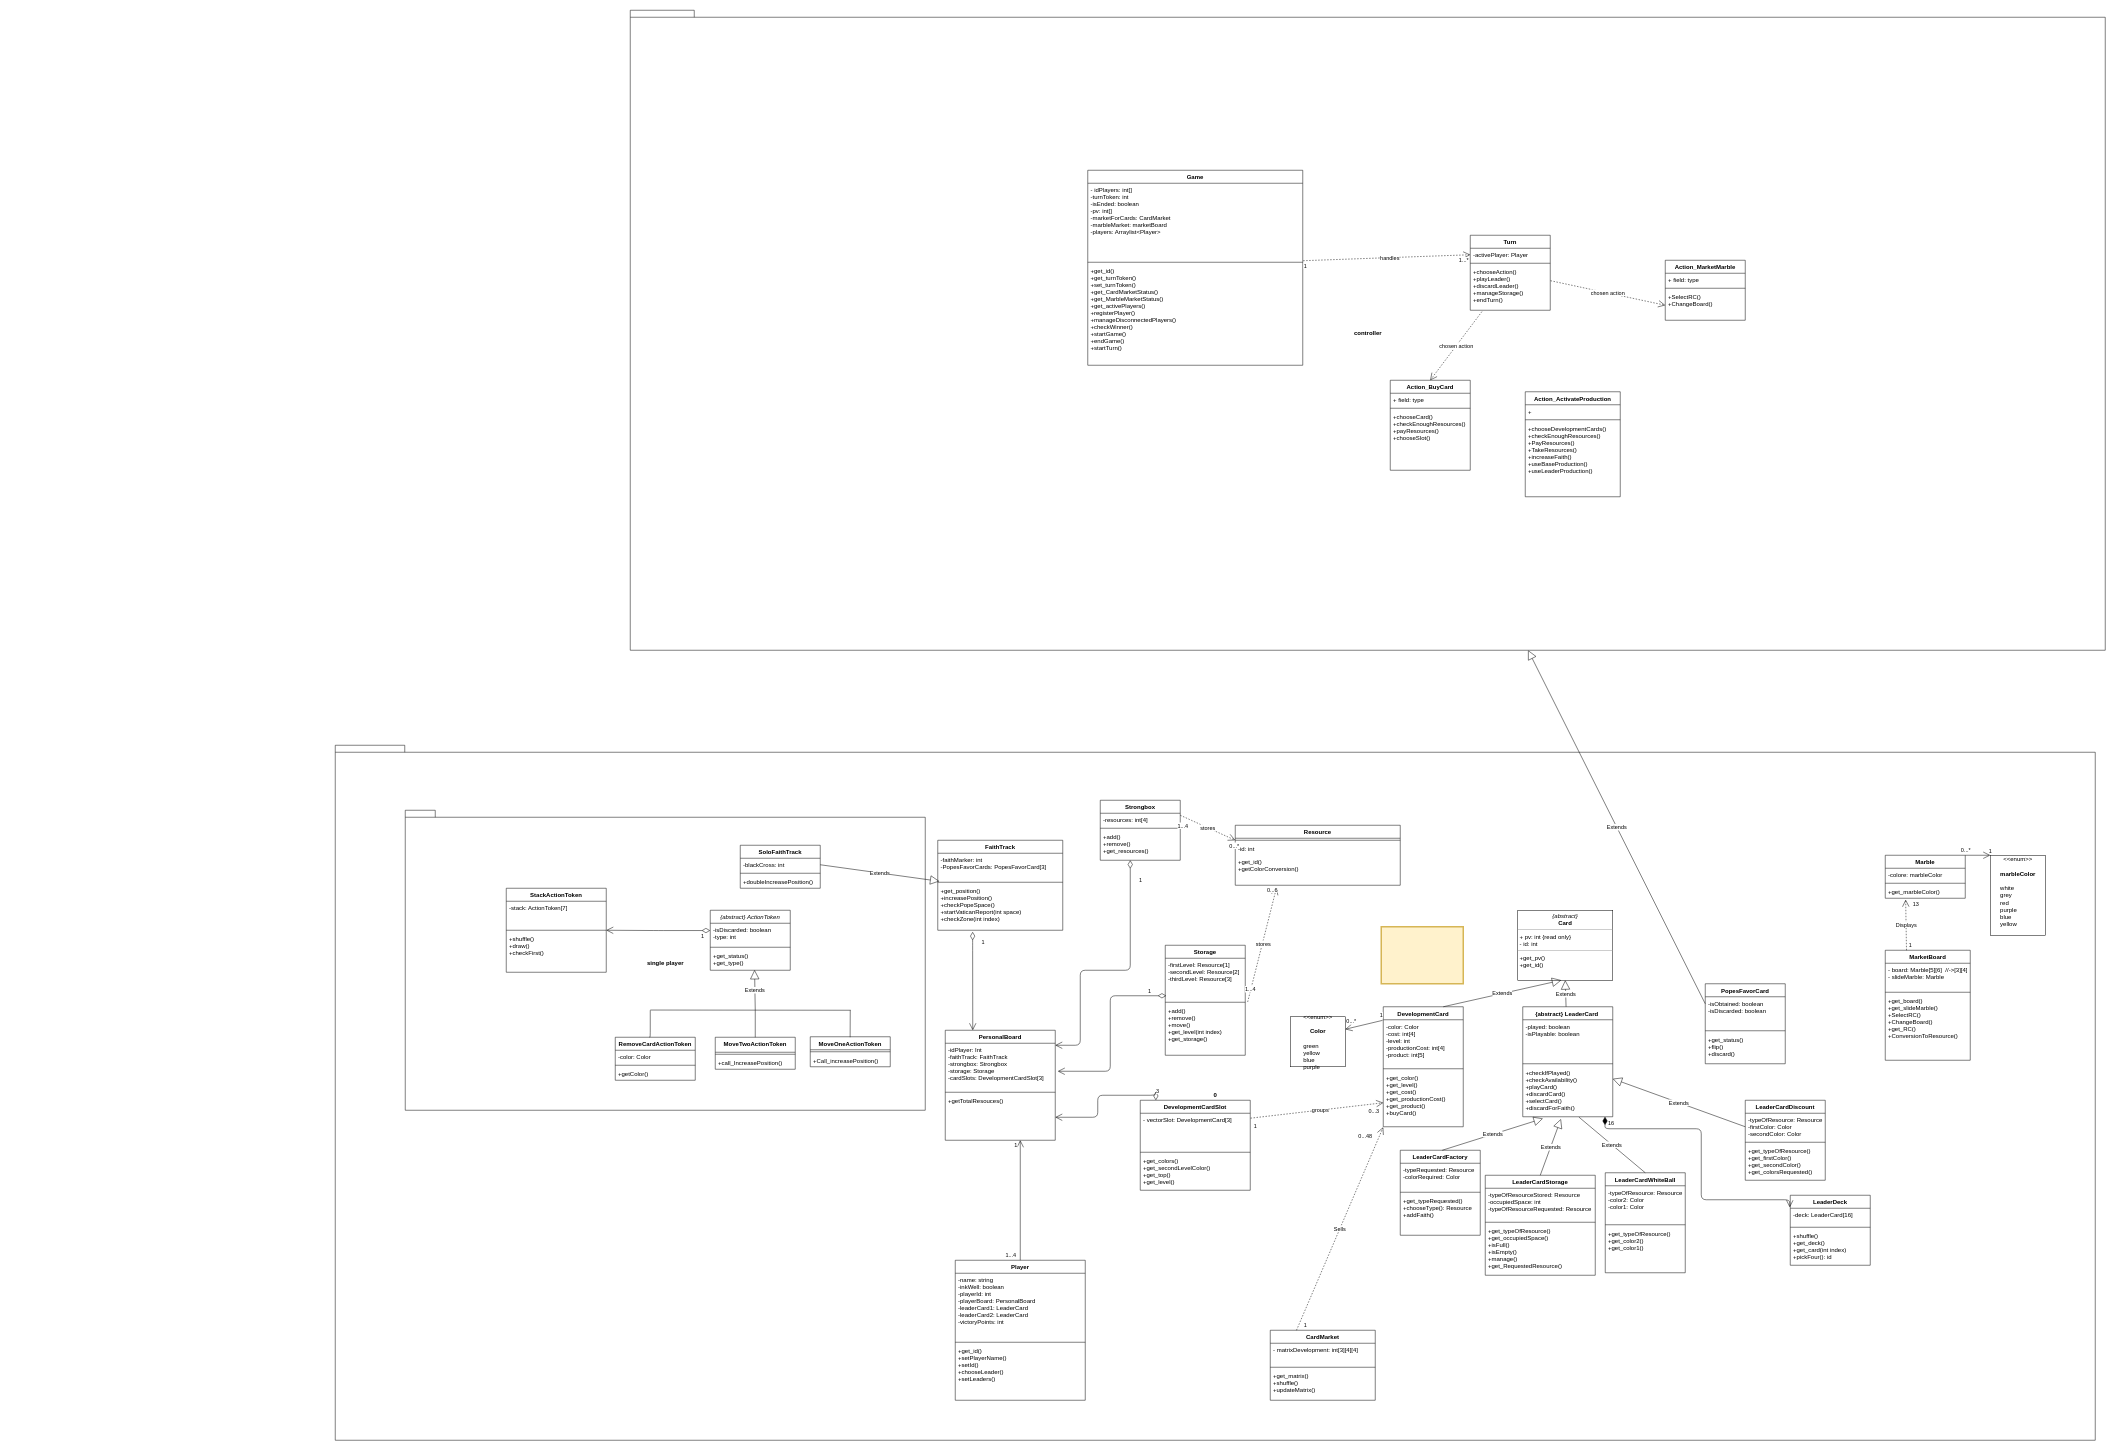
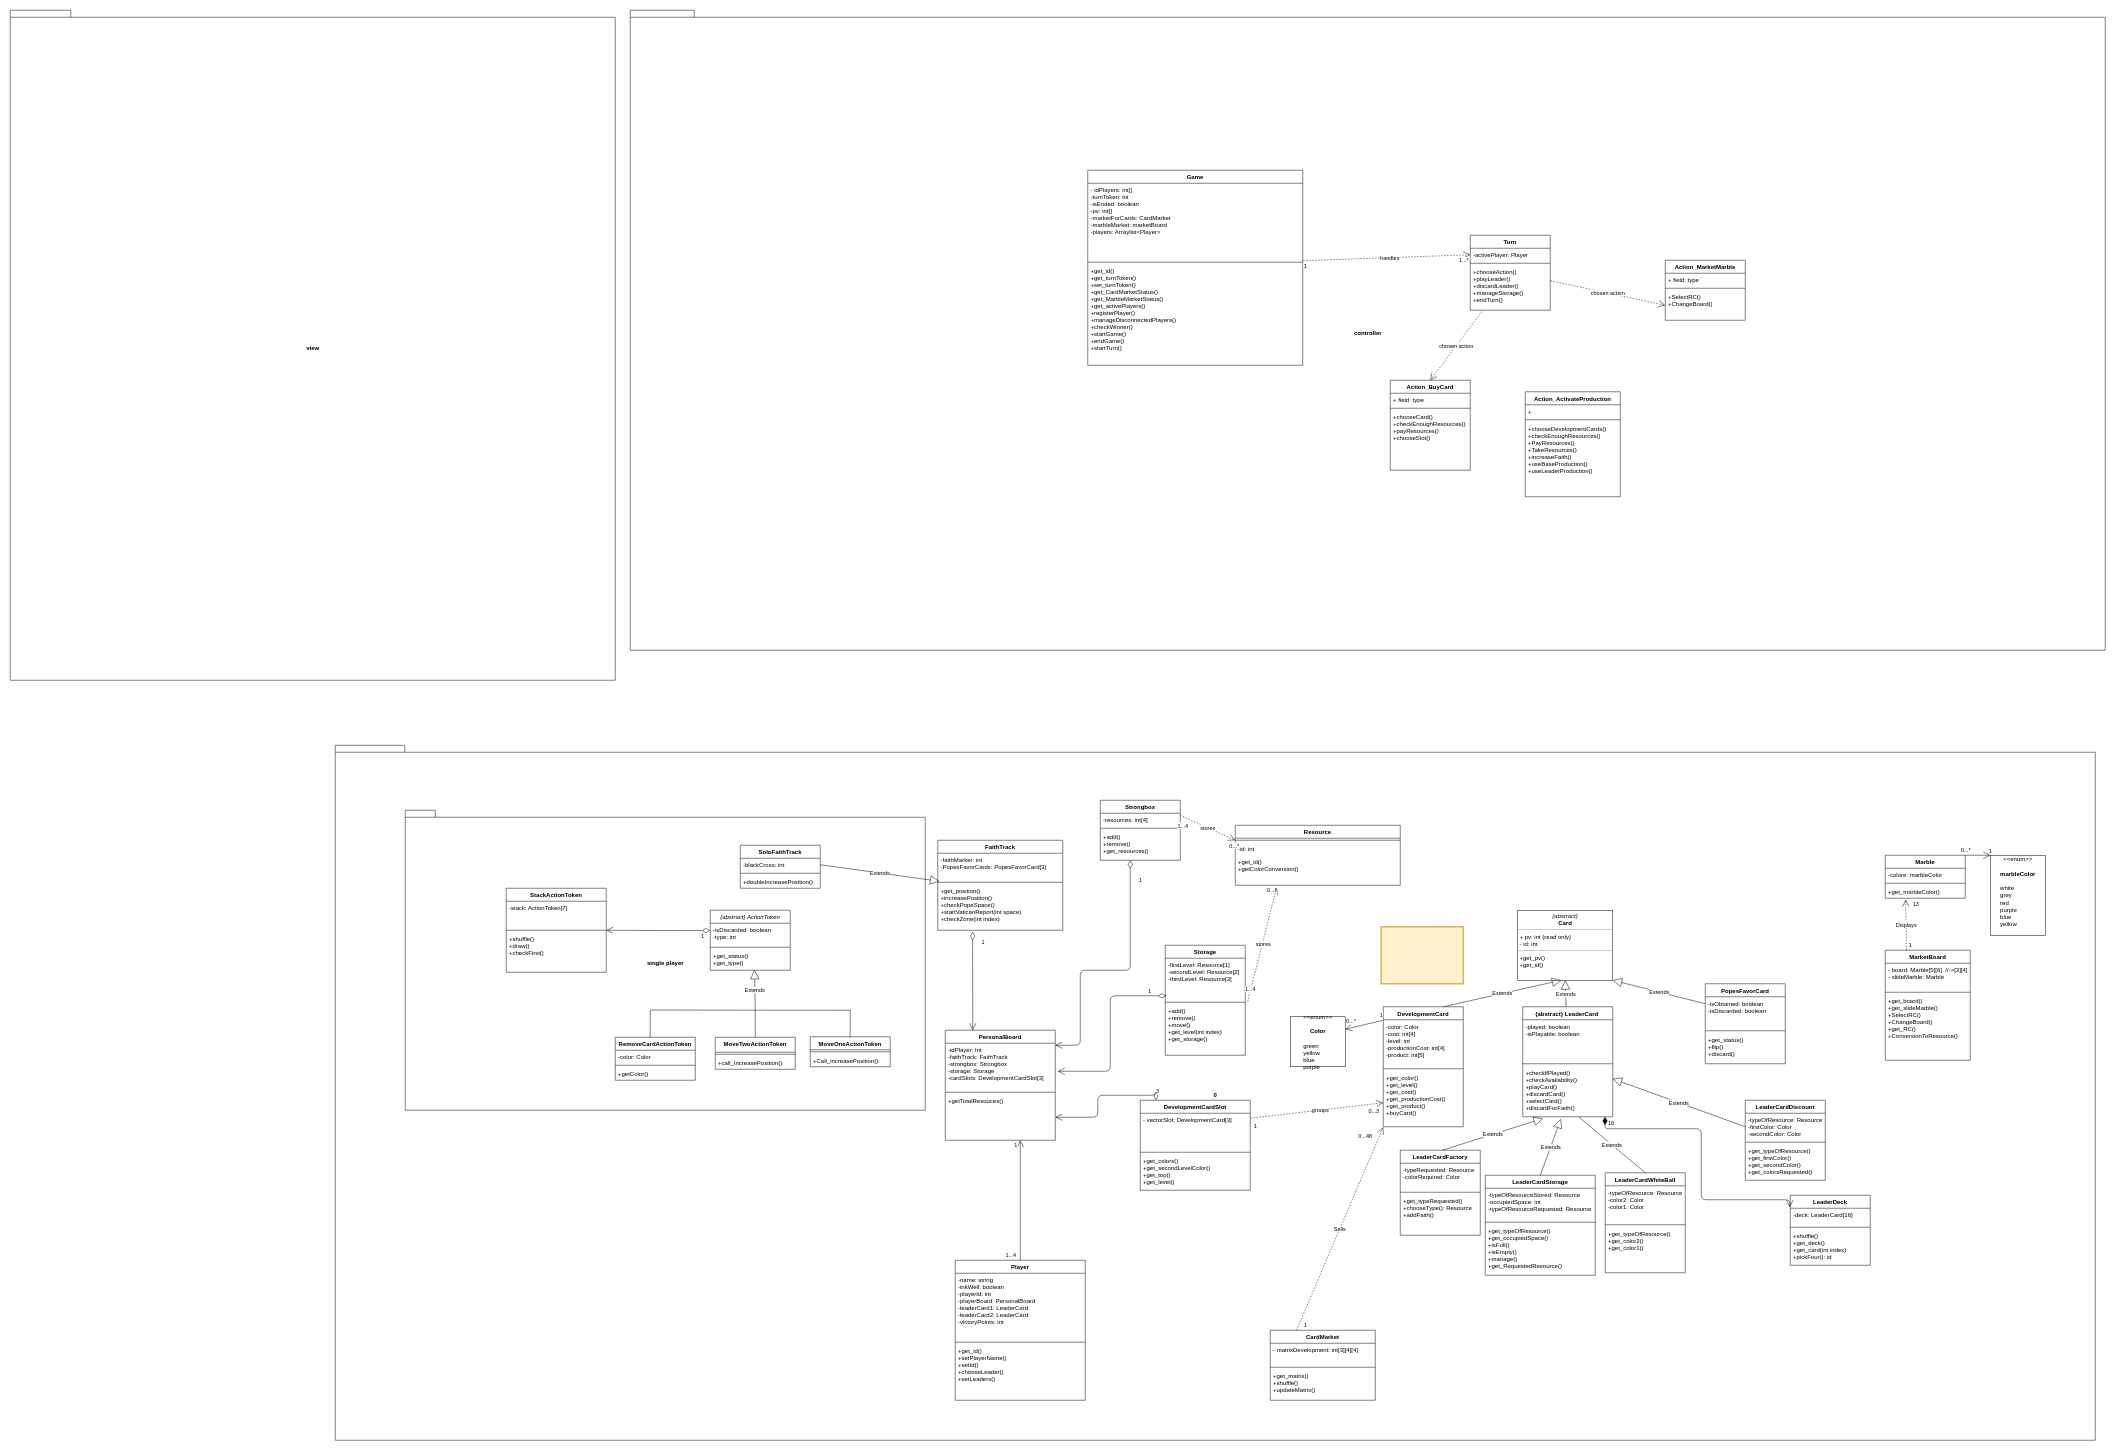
node "view": added
edge "PopesFavorCard" -> "controller": now "PopesFavorCard" -> "{abstract} Card + pv: int {read only} - id: int +get_pv() +get_id()"
